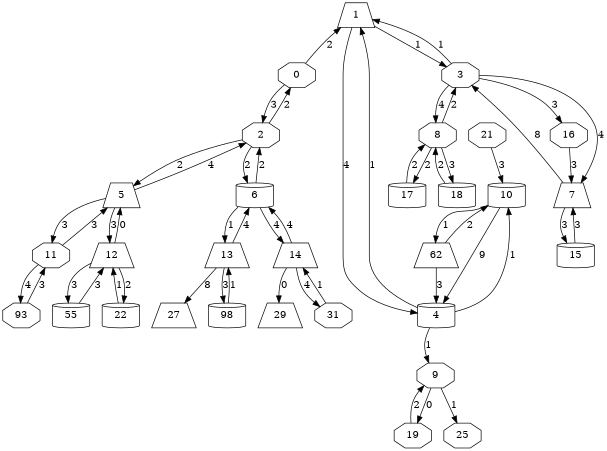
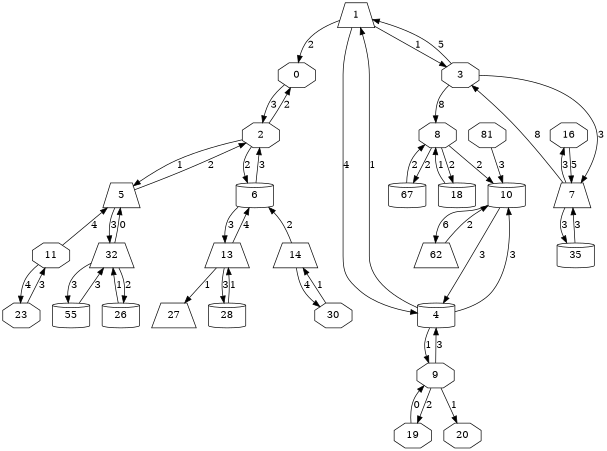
edge "3" -> "1": label "1" -> "5"
edge "0" -> "1": reversed
edge "3" -> "16": now "7" -> "16"
edge "3" -> "8": label "4" -> "8"
edge "8" -> "3": now "8" -> "10"
node "21": label "21" -> "81"
edge "3" -> "7": label "4" -> "3"
edge "2" -> "5": label "2" -> "1"
edge "5" -> "2": label "4" -> "2"
edge "6" -> "2": label "2" -> "3"
edge "18" -> "8": label "2" -> "1"
edge "8" -> "18": label "3" -> "2"
edge "16" -> "7": label "3" -> "5"
node "17": label "17" -> "67"
edge "5" -> "11": removed, label "3"
edge "6" -> "14": removed, label "4"
edge "11" -> "5": label "3" -> "4"
edge "6" -> "13": label "1" -> "3"
edge "14" -> "6": label "4" -> "2"
edge "10" -> "62": label "1" -> "6"
node "12": label "12" -> "32"
edge "10" -> "4": label "9" -> "3"
edge "4" -> "10": label "1" -> "3"
node "15": label "15" -> "35"
edge "62" -> "4": now "9" -> "4"
edge "13" -> "27": label "8" -> "1"
node "93": label "93" -> "23"
node "22": label "22" -> "26"
node "98": label "98" -> "28"
node "29": removed
node "31": label "31" -> "30"
edge "19" -> "9": label "2" -> "0"
edge "9" -> "19": label "0" -> "2"
node "25": label "25" -> "20"
